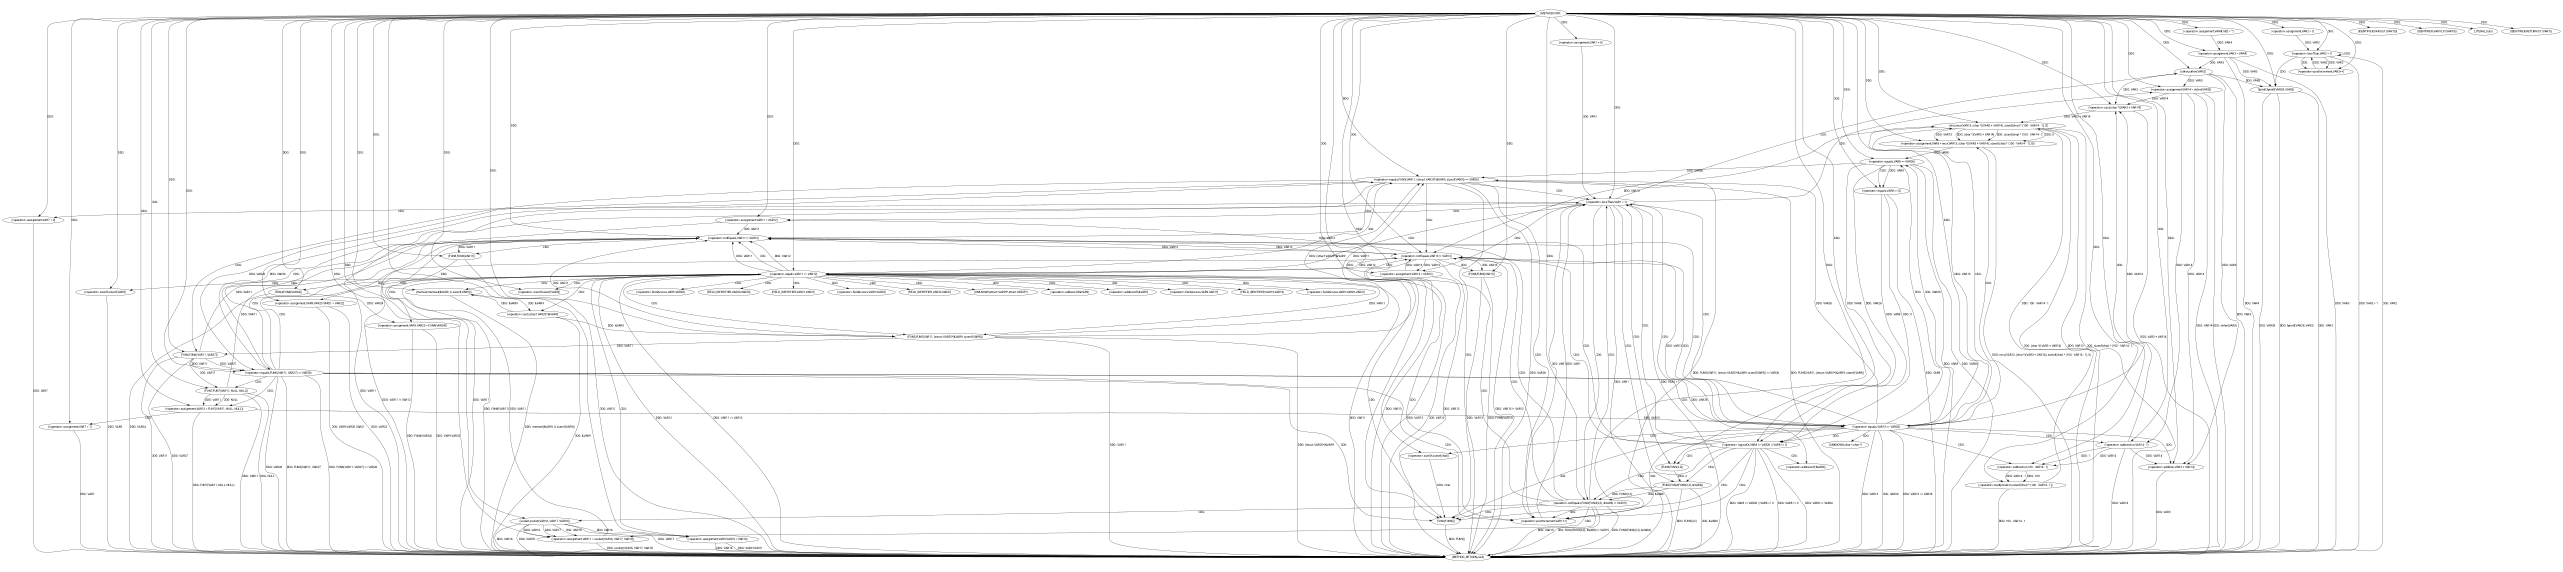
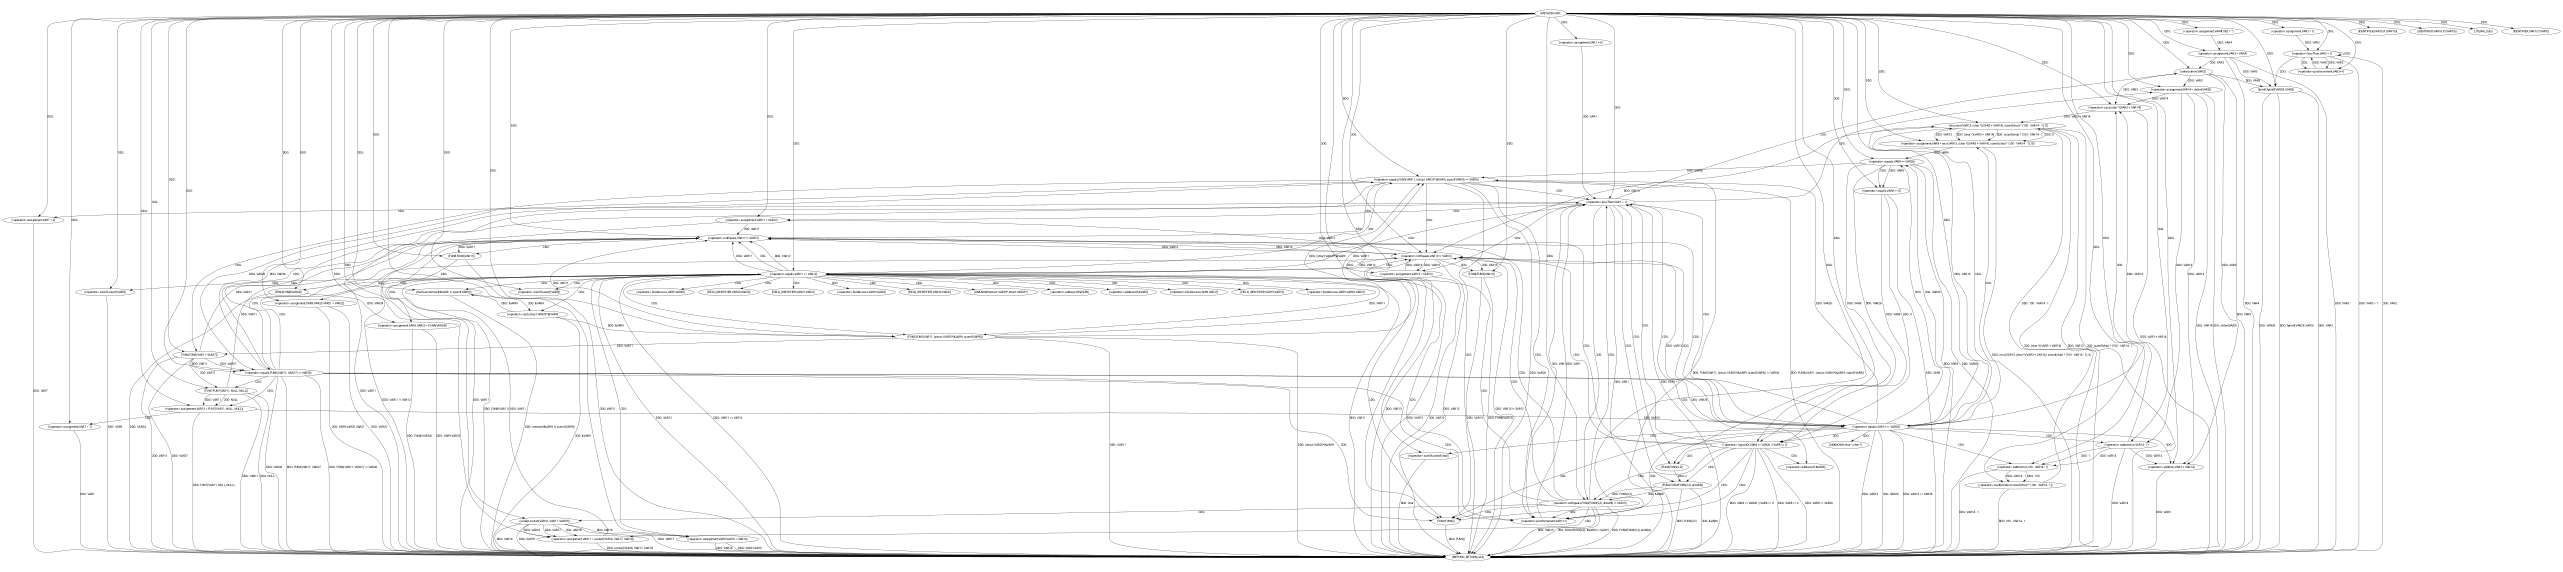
node "(IDENTIFIER,RETURN7,if (VAR7))": label "(IDENTIFIER,RETURN7,if (VAR7))" -> "(IDENTIFIER,VAR7,if (VAR7))"
edge "(<operator>.sizeOf,sizeof(char))" -> "(FUN9,FUN9())": now "(<operator>.sizeOf,sizeof(char))" -> "(METHOD_RETURN,void)"
edge "(<operator>.subtraction,100 - VAR14 - 1)" -> "(METHOD_RETURN,void)": added, label "DDG: VAR14 - 1"
